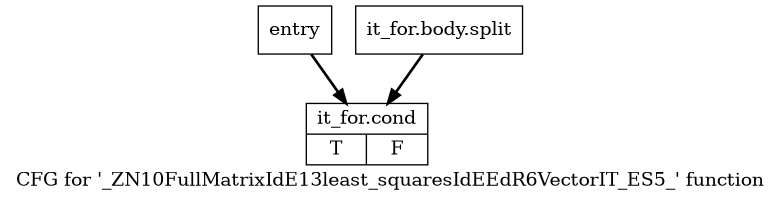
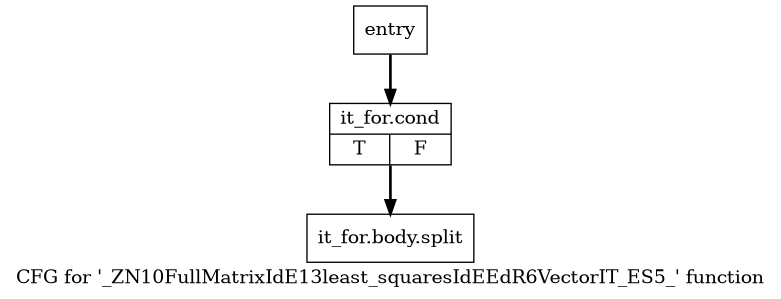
edge "it_for.body.split" -> "it_for.cond": reversed
